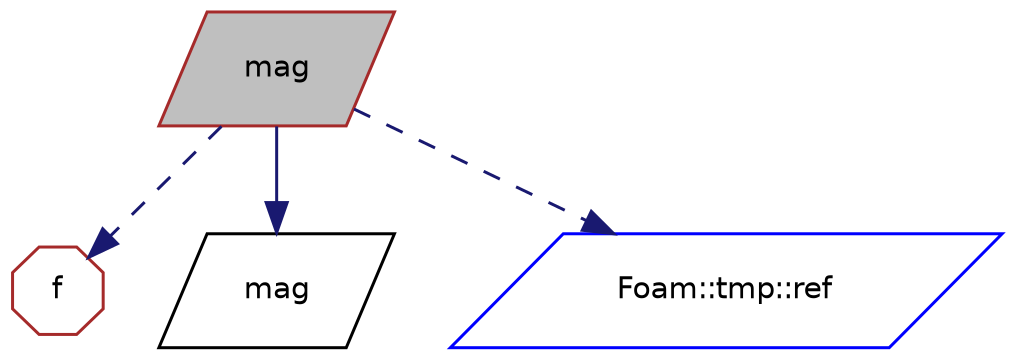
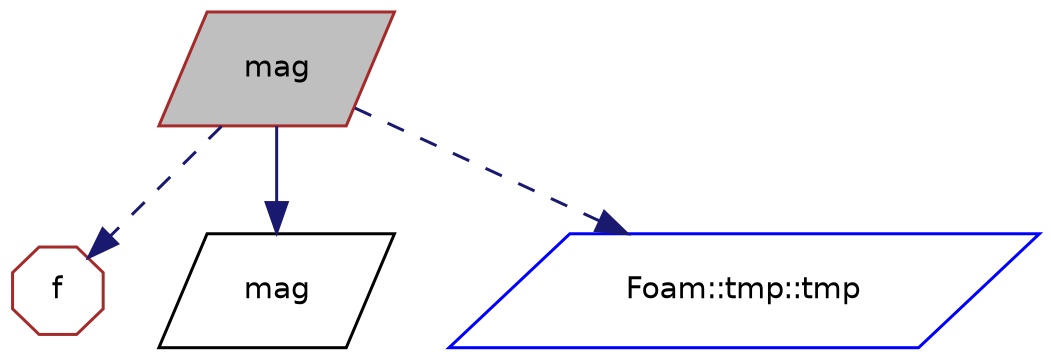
node "Foam::tmp::ref": label "Foam::tmp::ref" -> "Foam::tmp::tmp"
